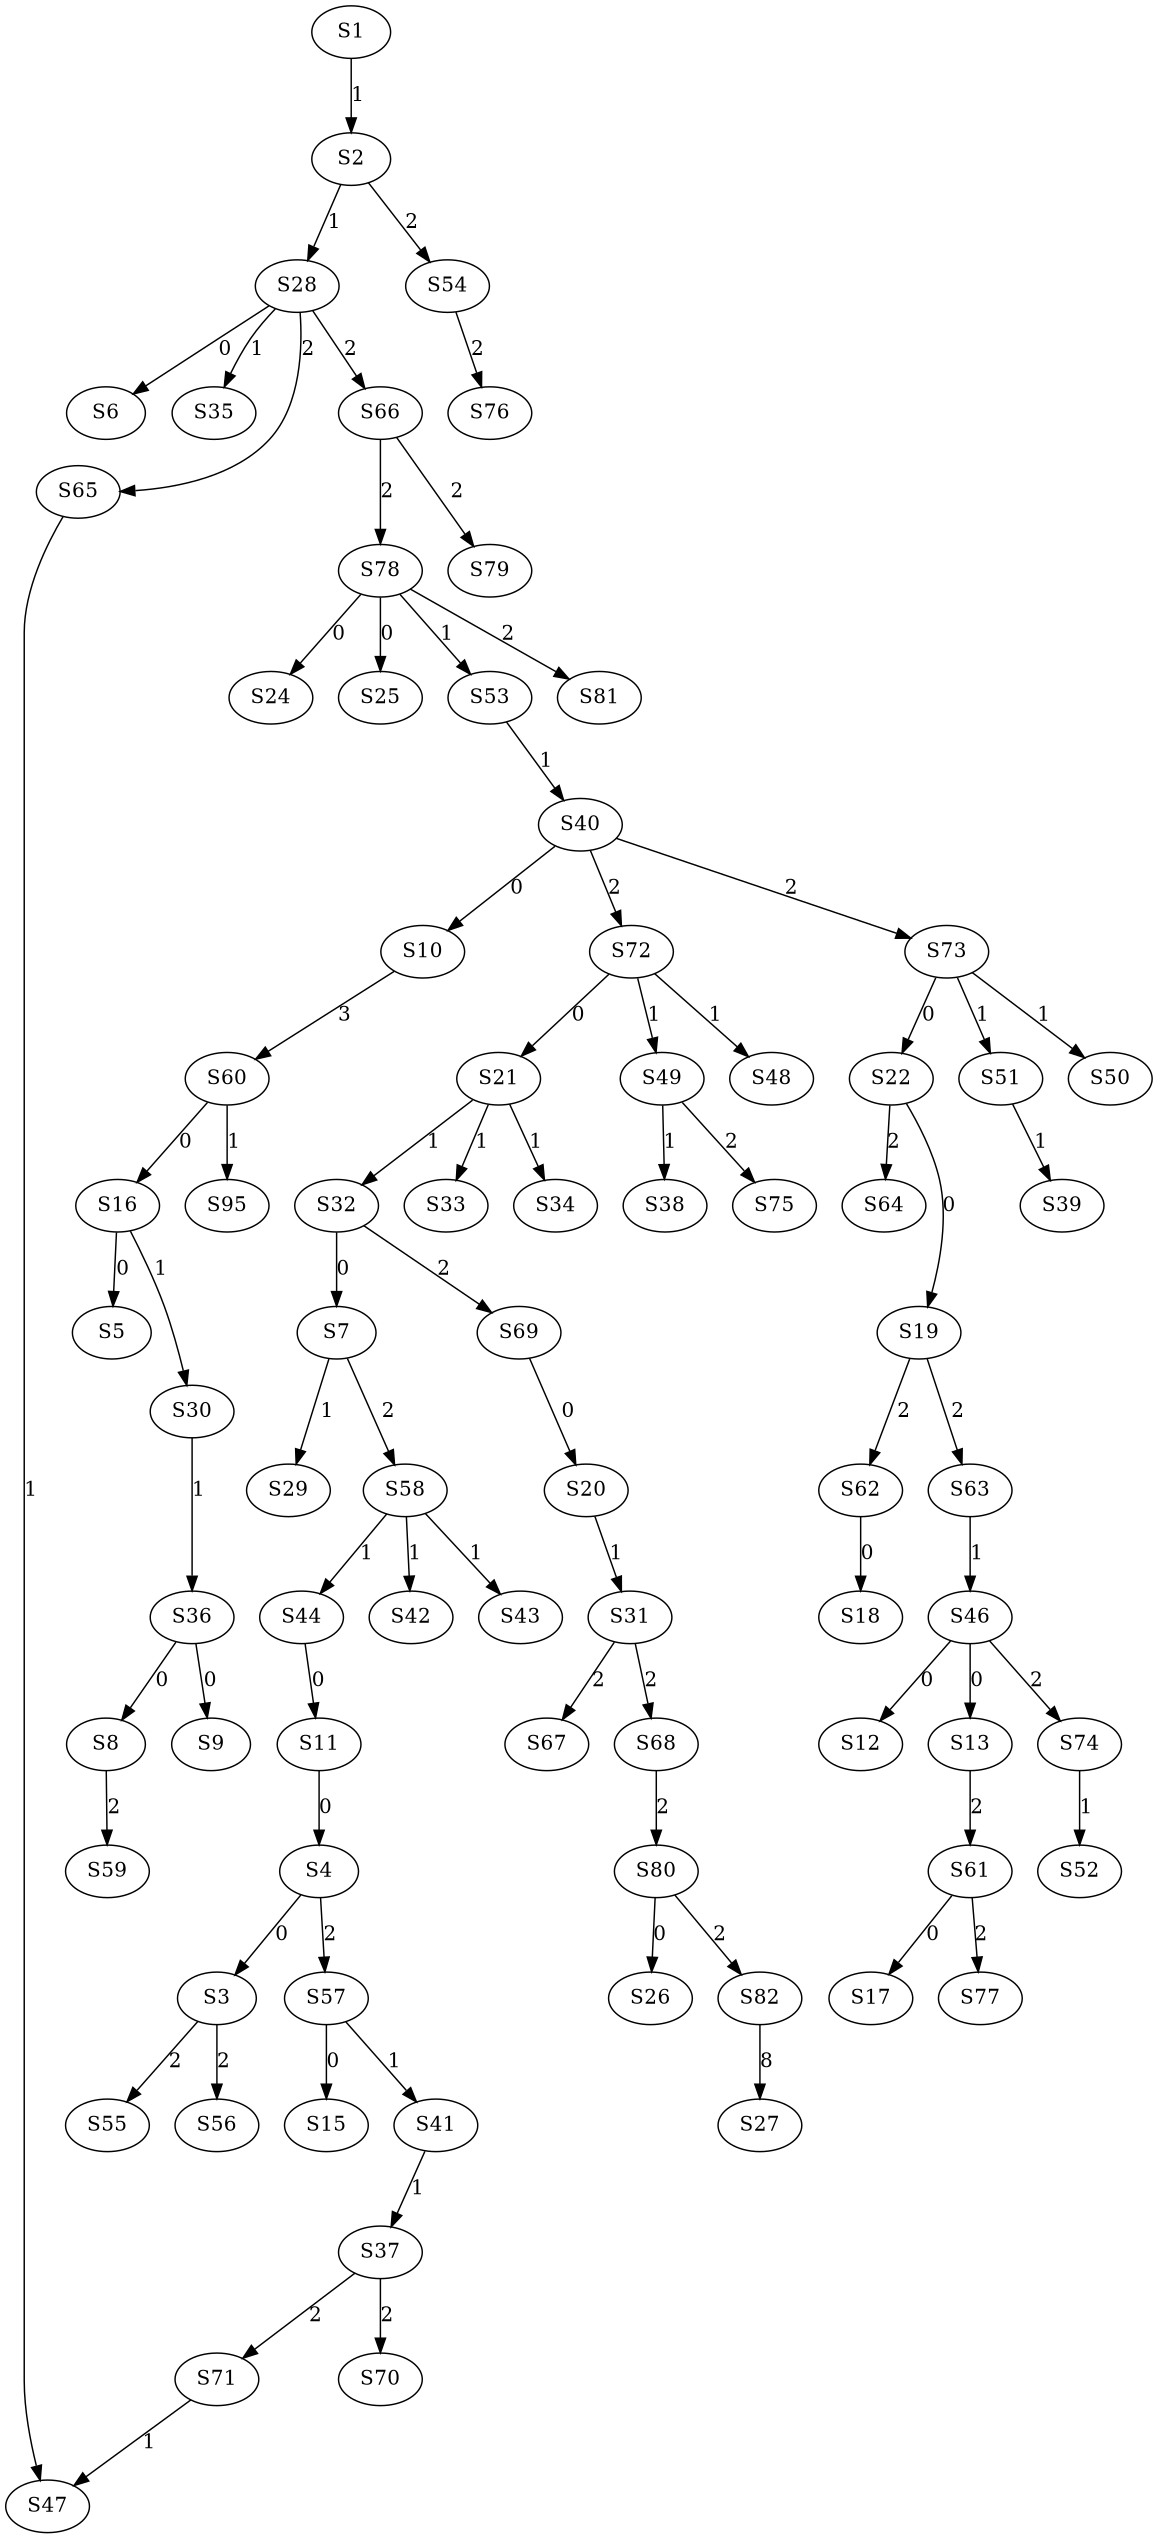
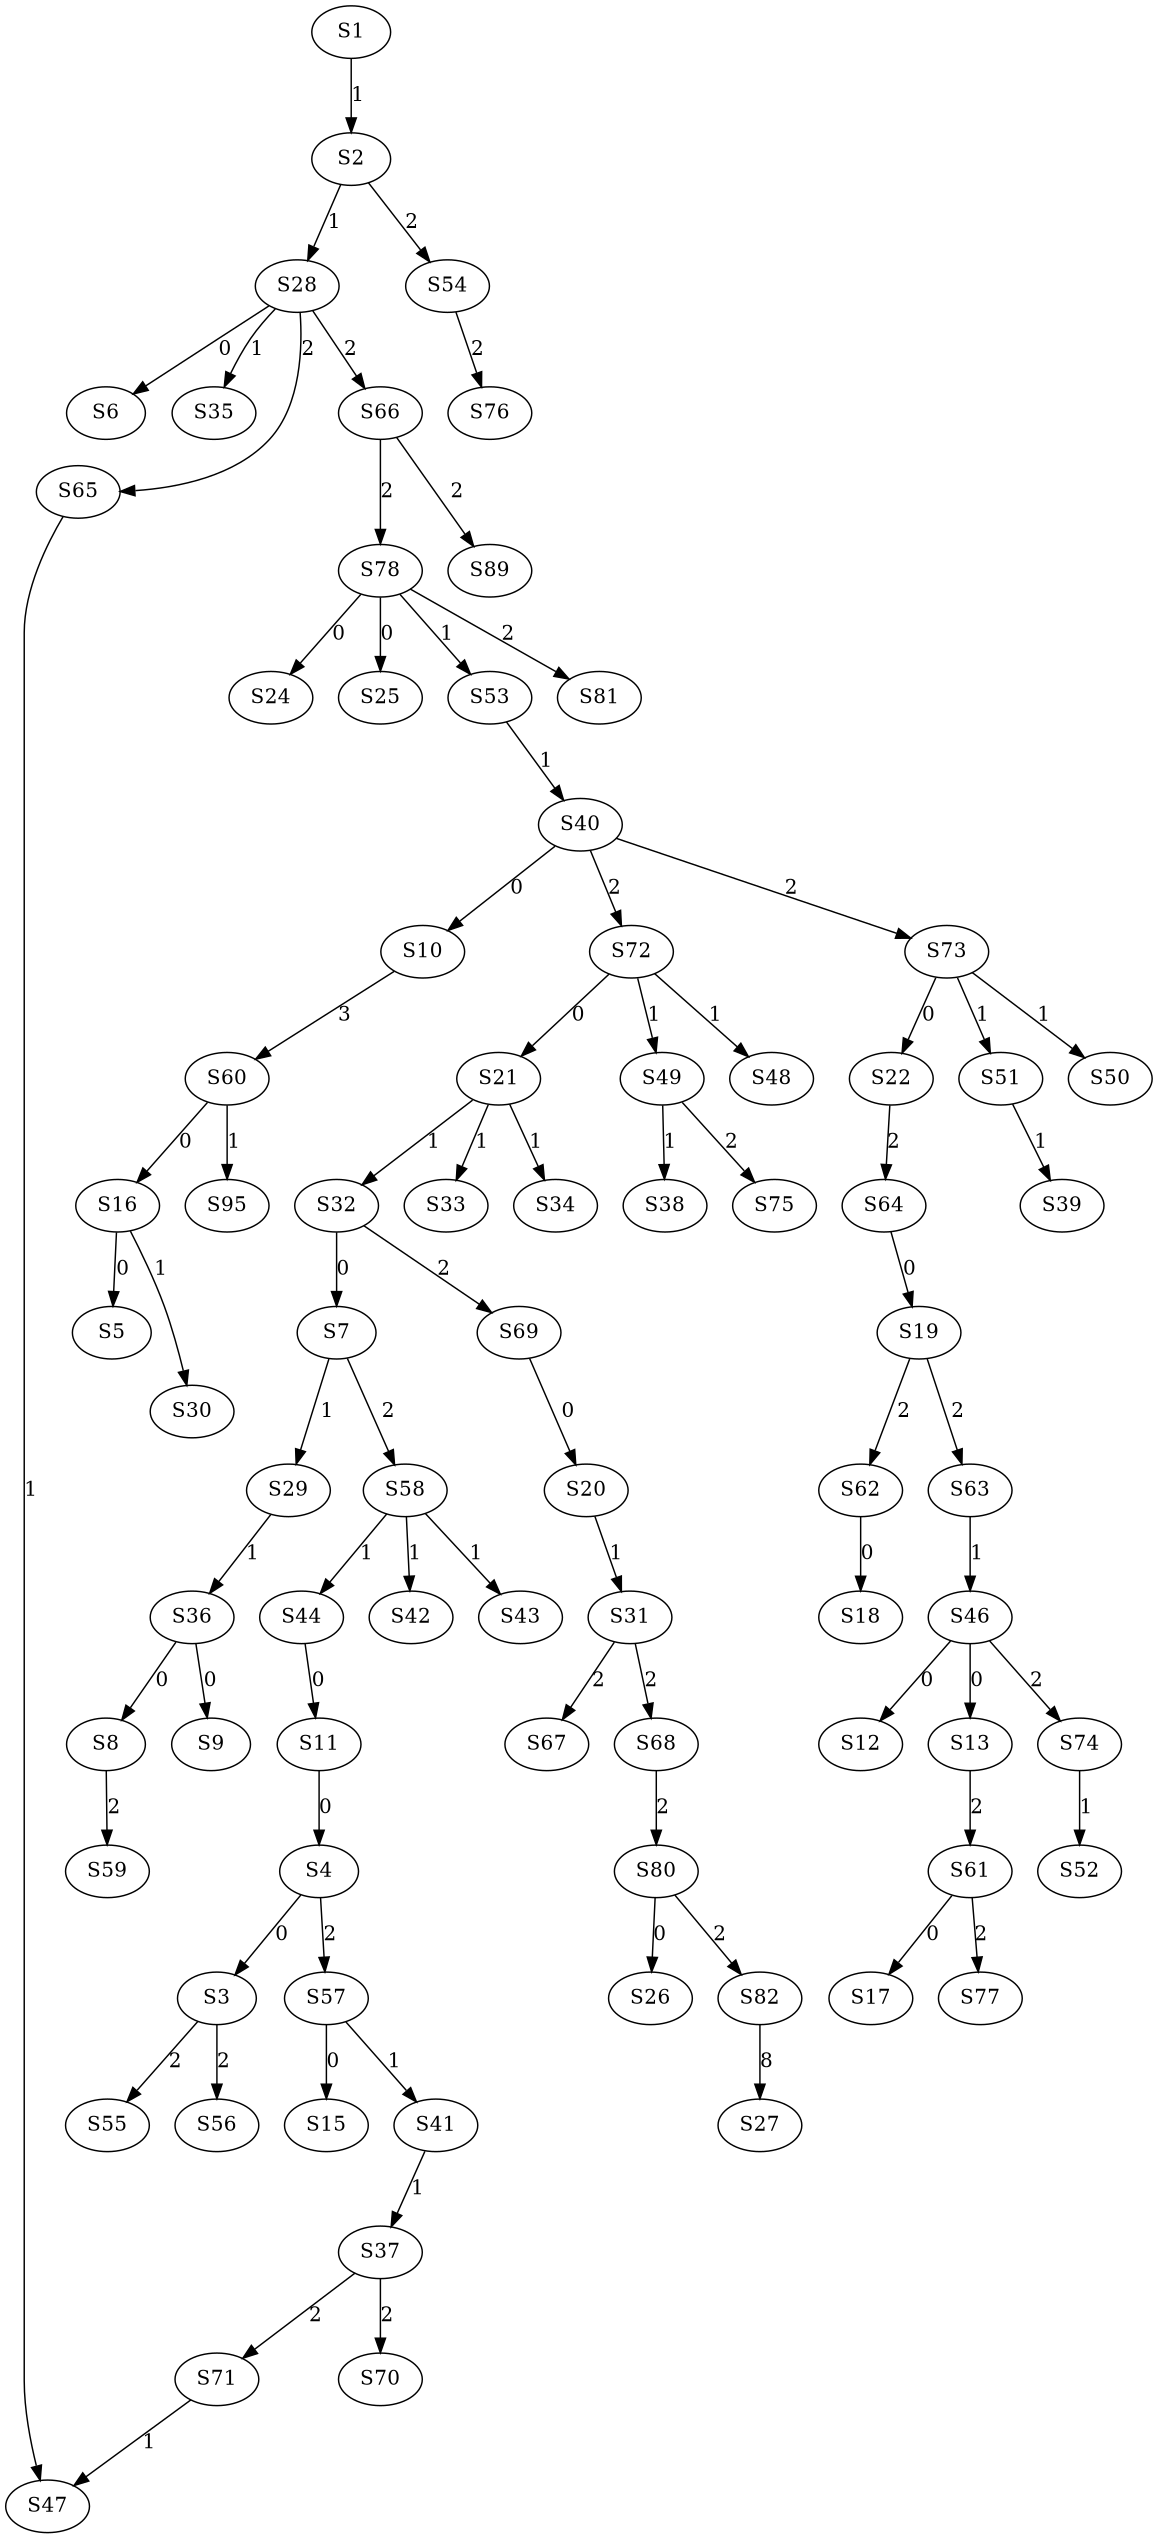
node "S79": label "S79" -> "S89"
edge "S22" -> "S19": now "S64" -> "S19"
edge "S30" -> "S36": now "S29" -> "S36"
